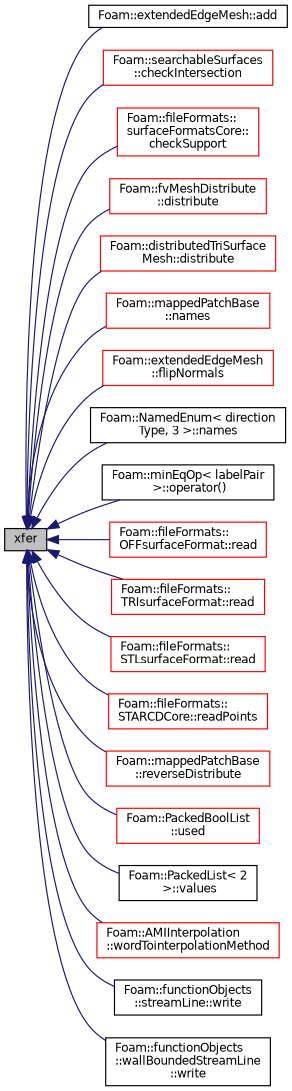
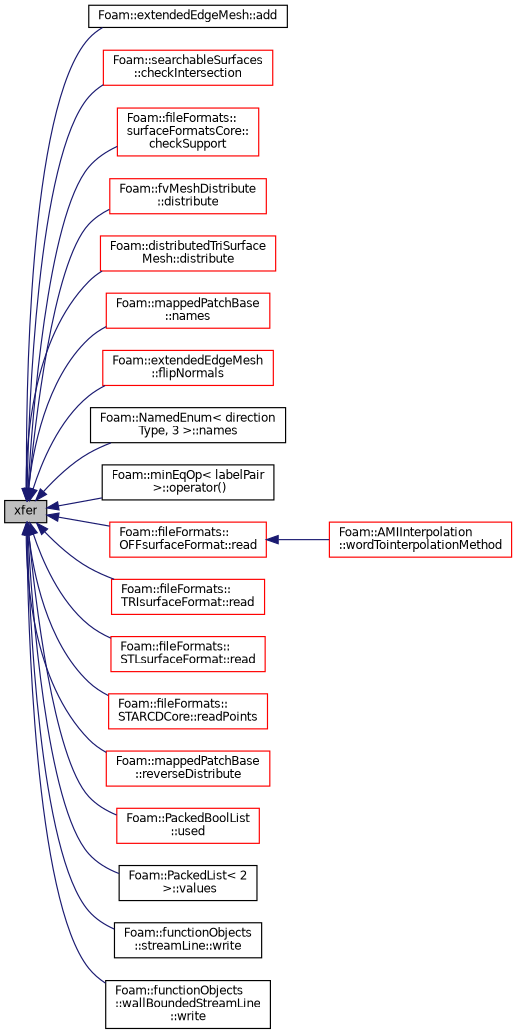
edge "Foam::AMIInterpolation ::wordTointerpolationMethod" -> "xfer": now "Foam::AMIInterpolation ::wordTointerpolationMethod" -> "Foam::fileFormats:: OFFsurfaceFormat::read"
